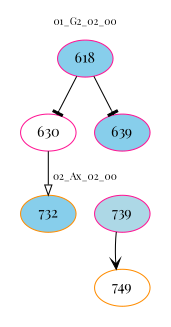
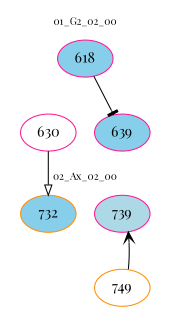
edge "618" -> "630": removed
edge "739" -> "749": reversed
